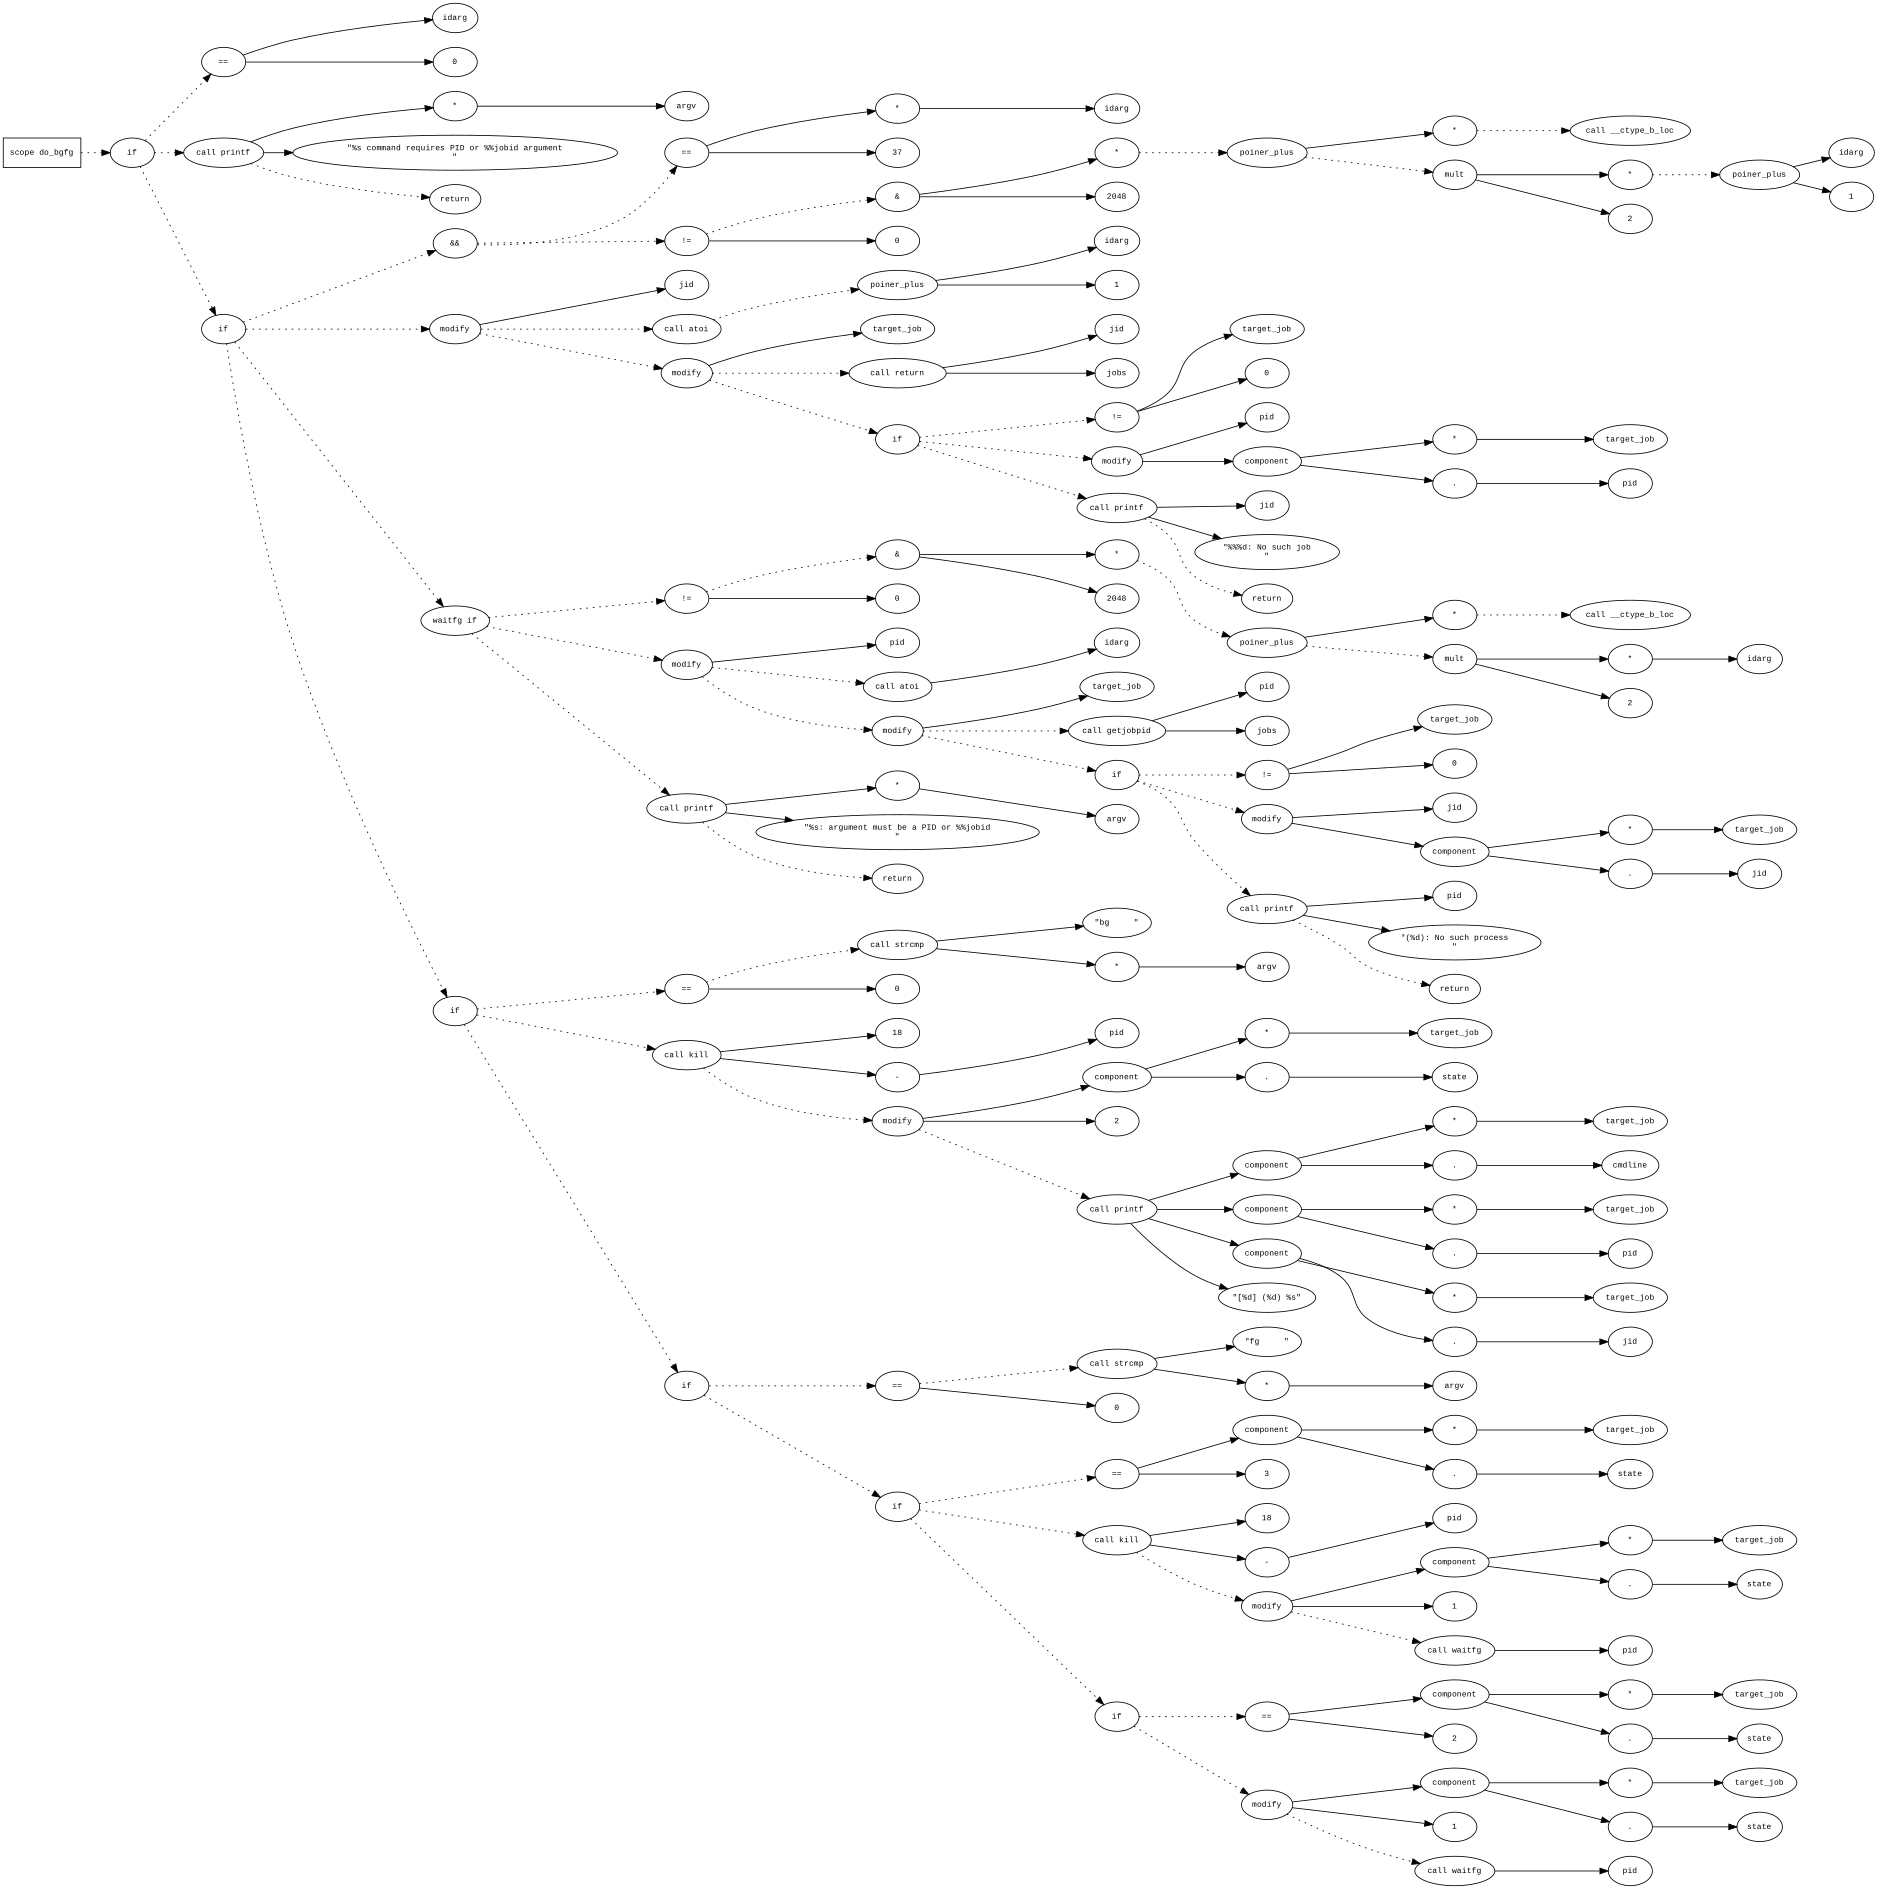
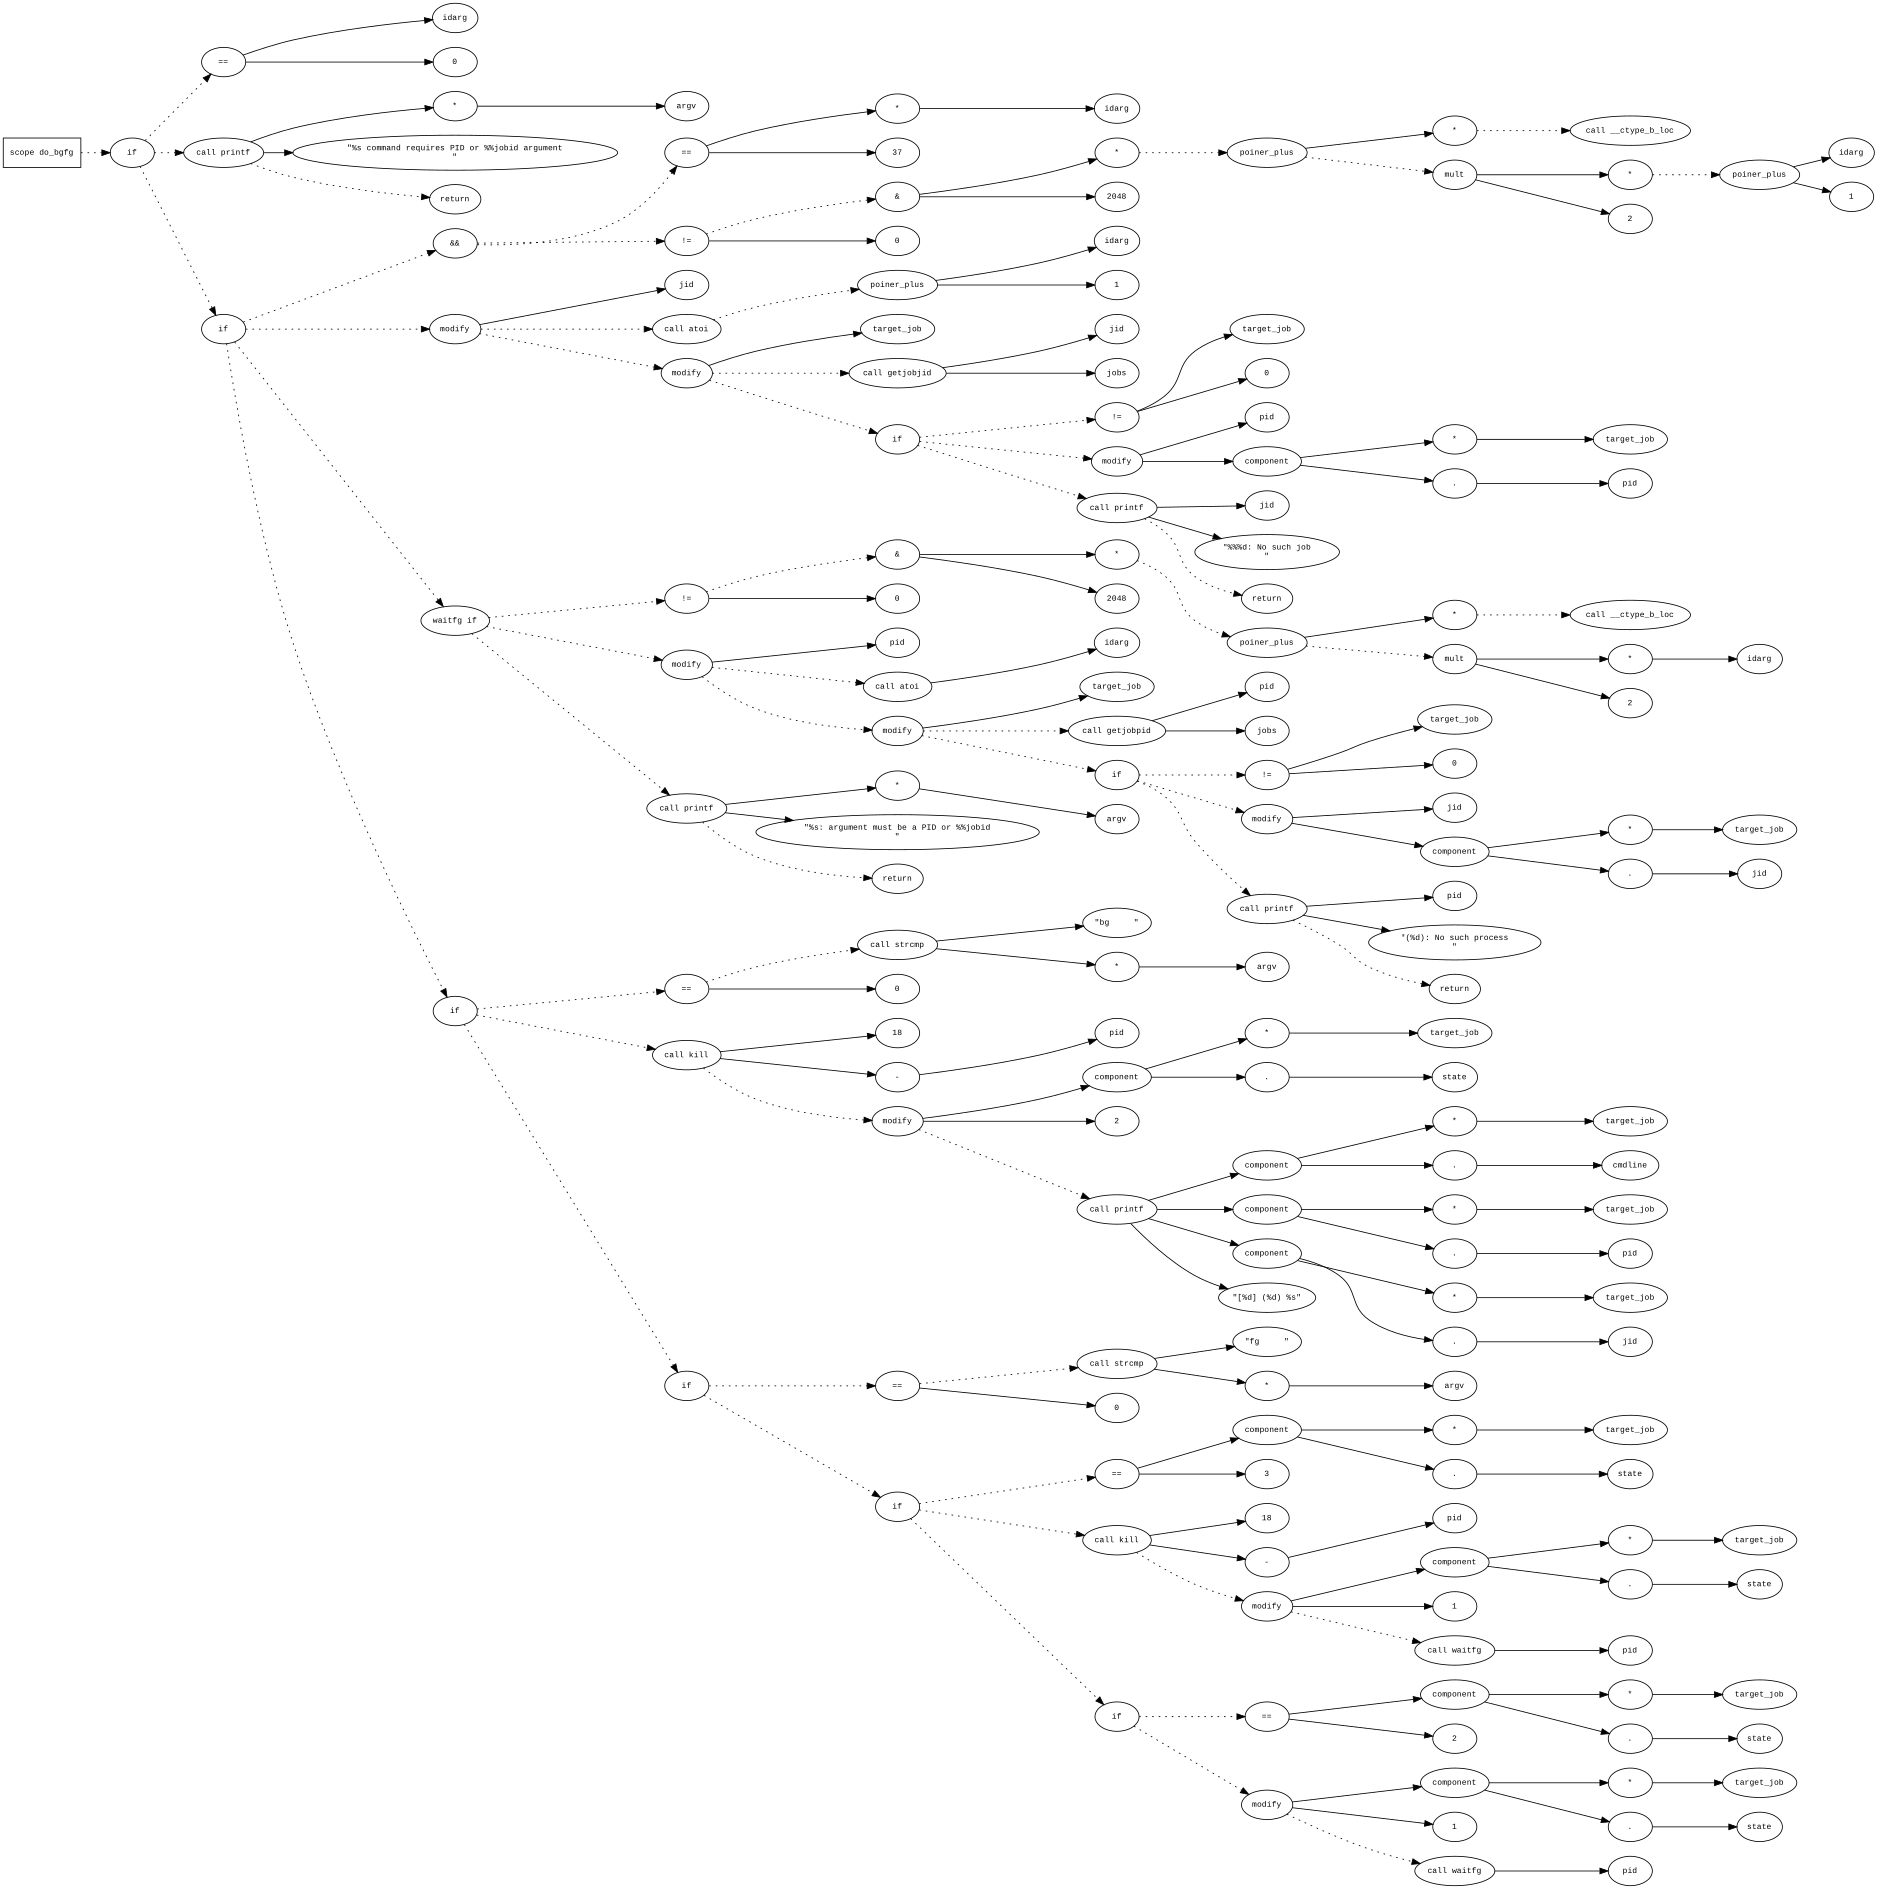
node "call return": label "call return" -> "call getjobjid"
